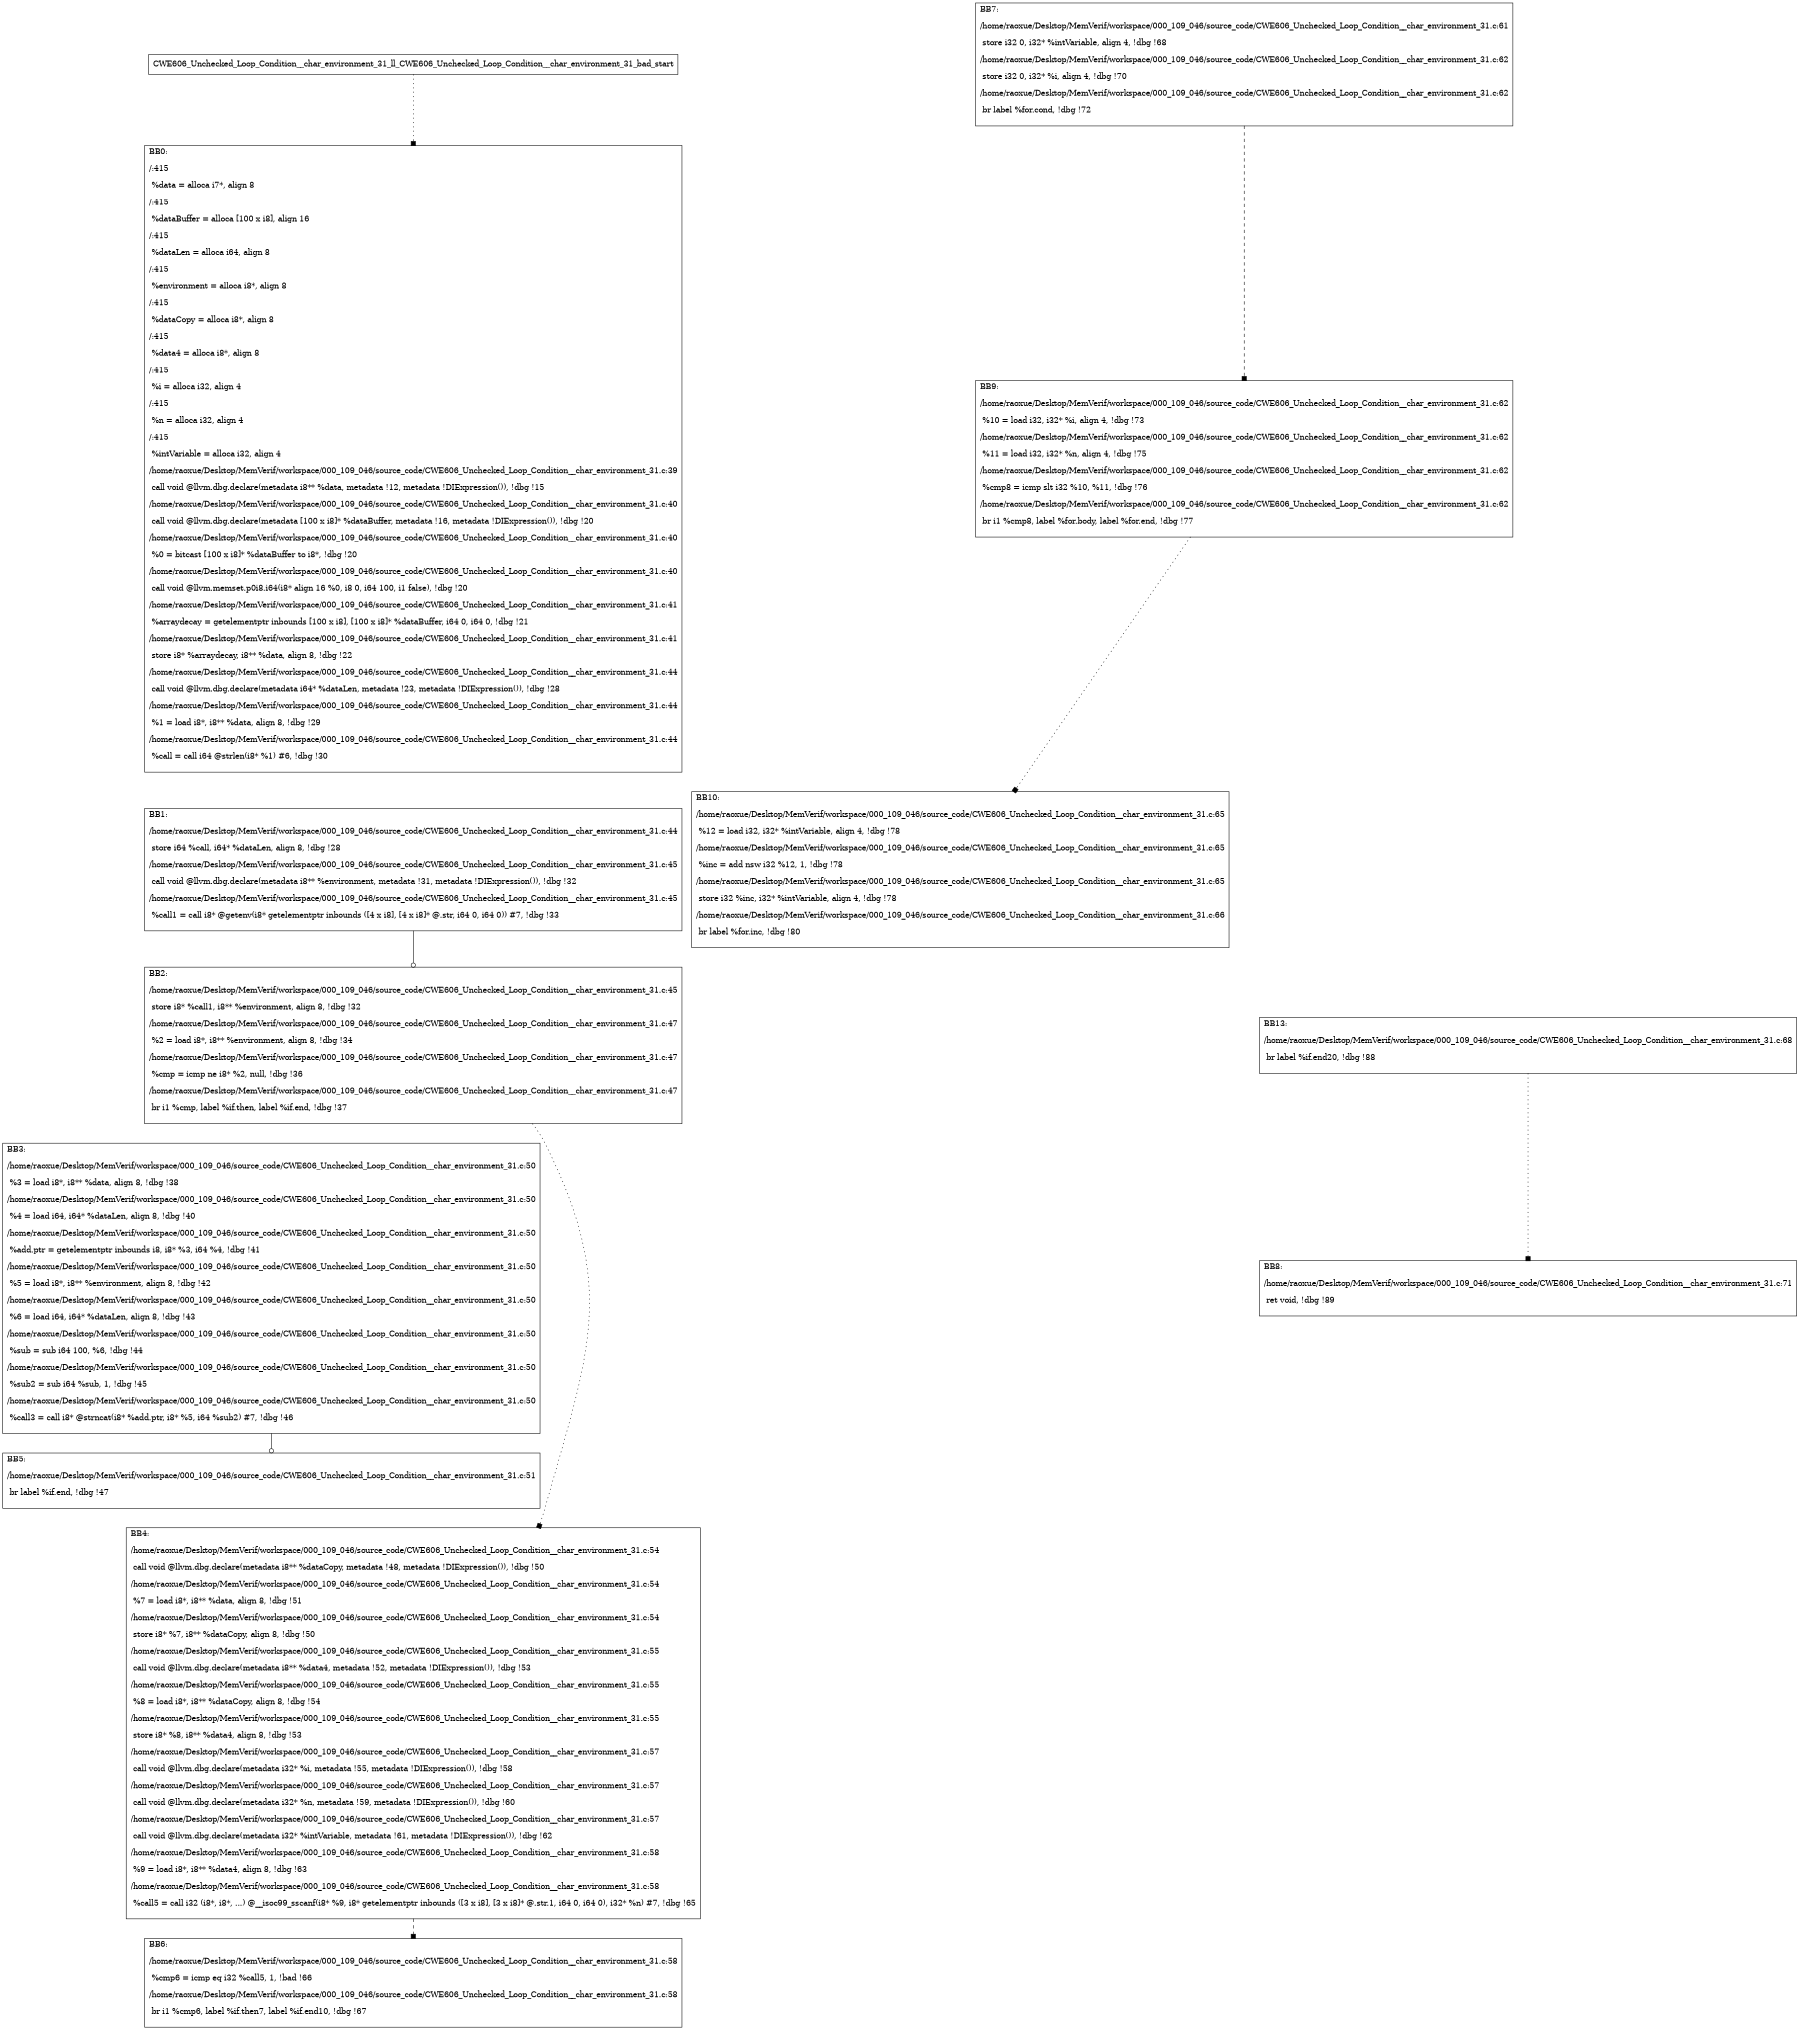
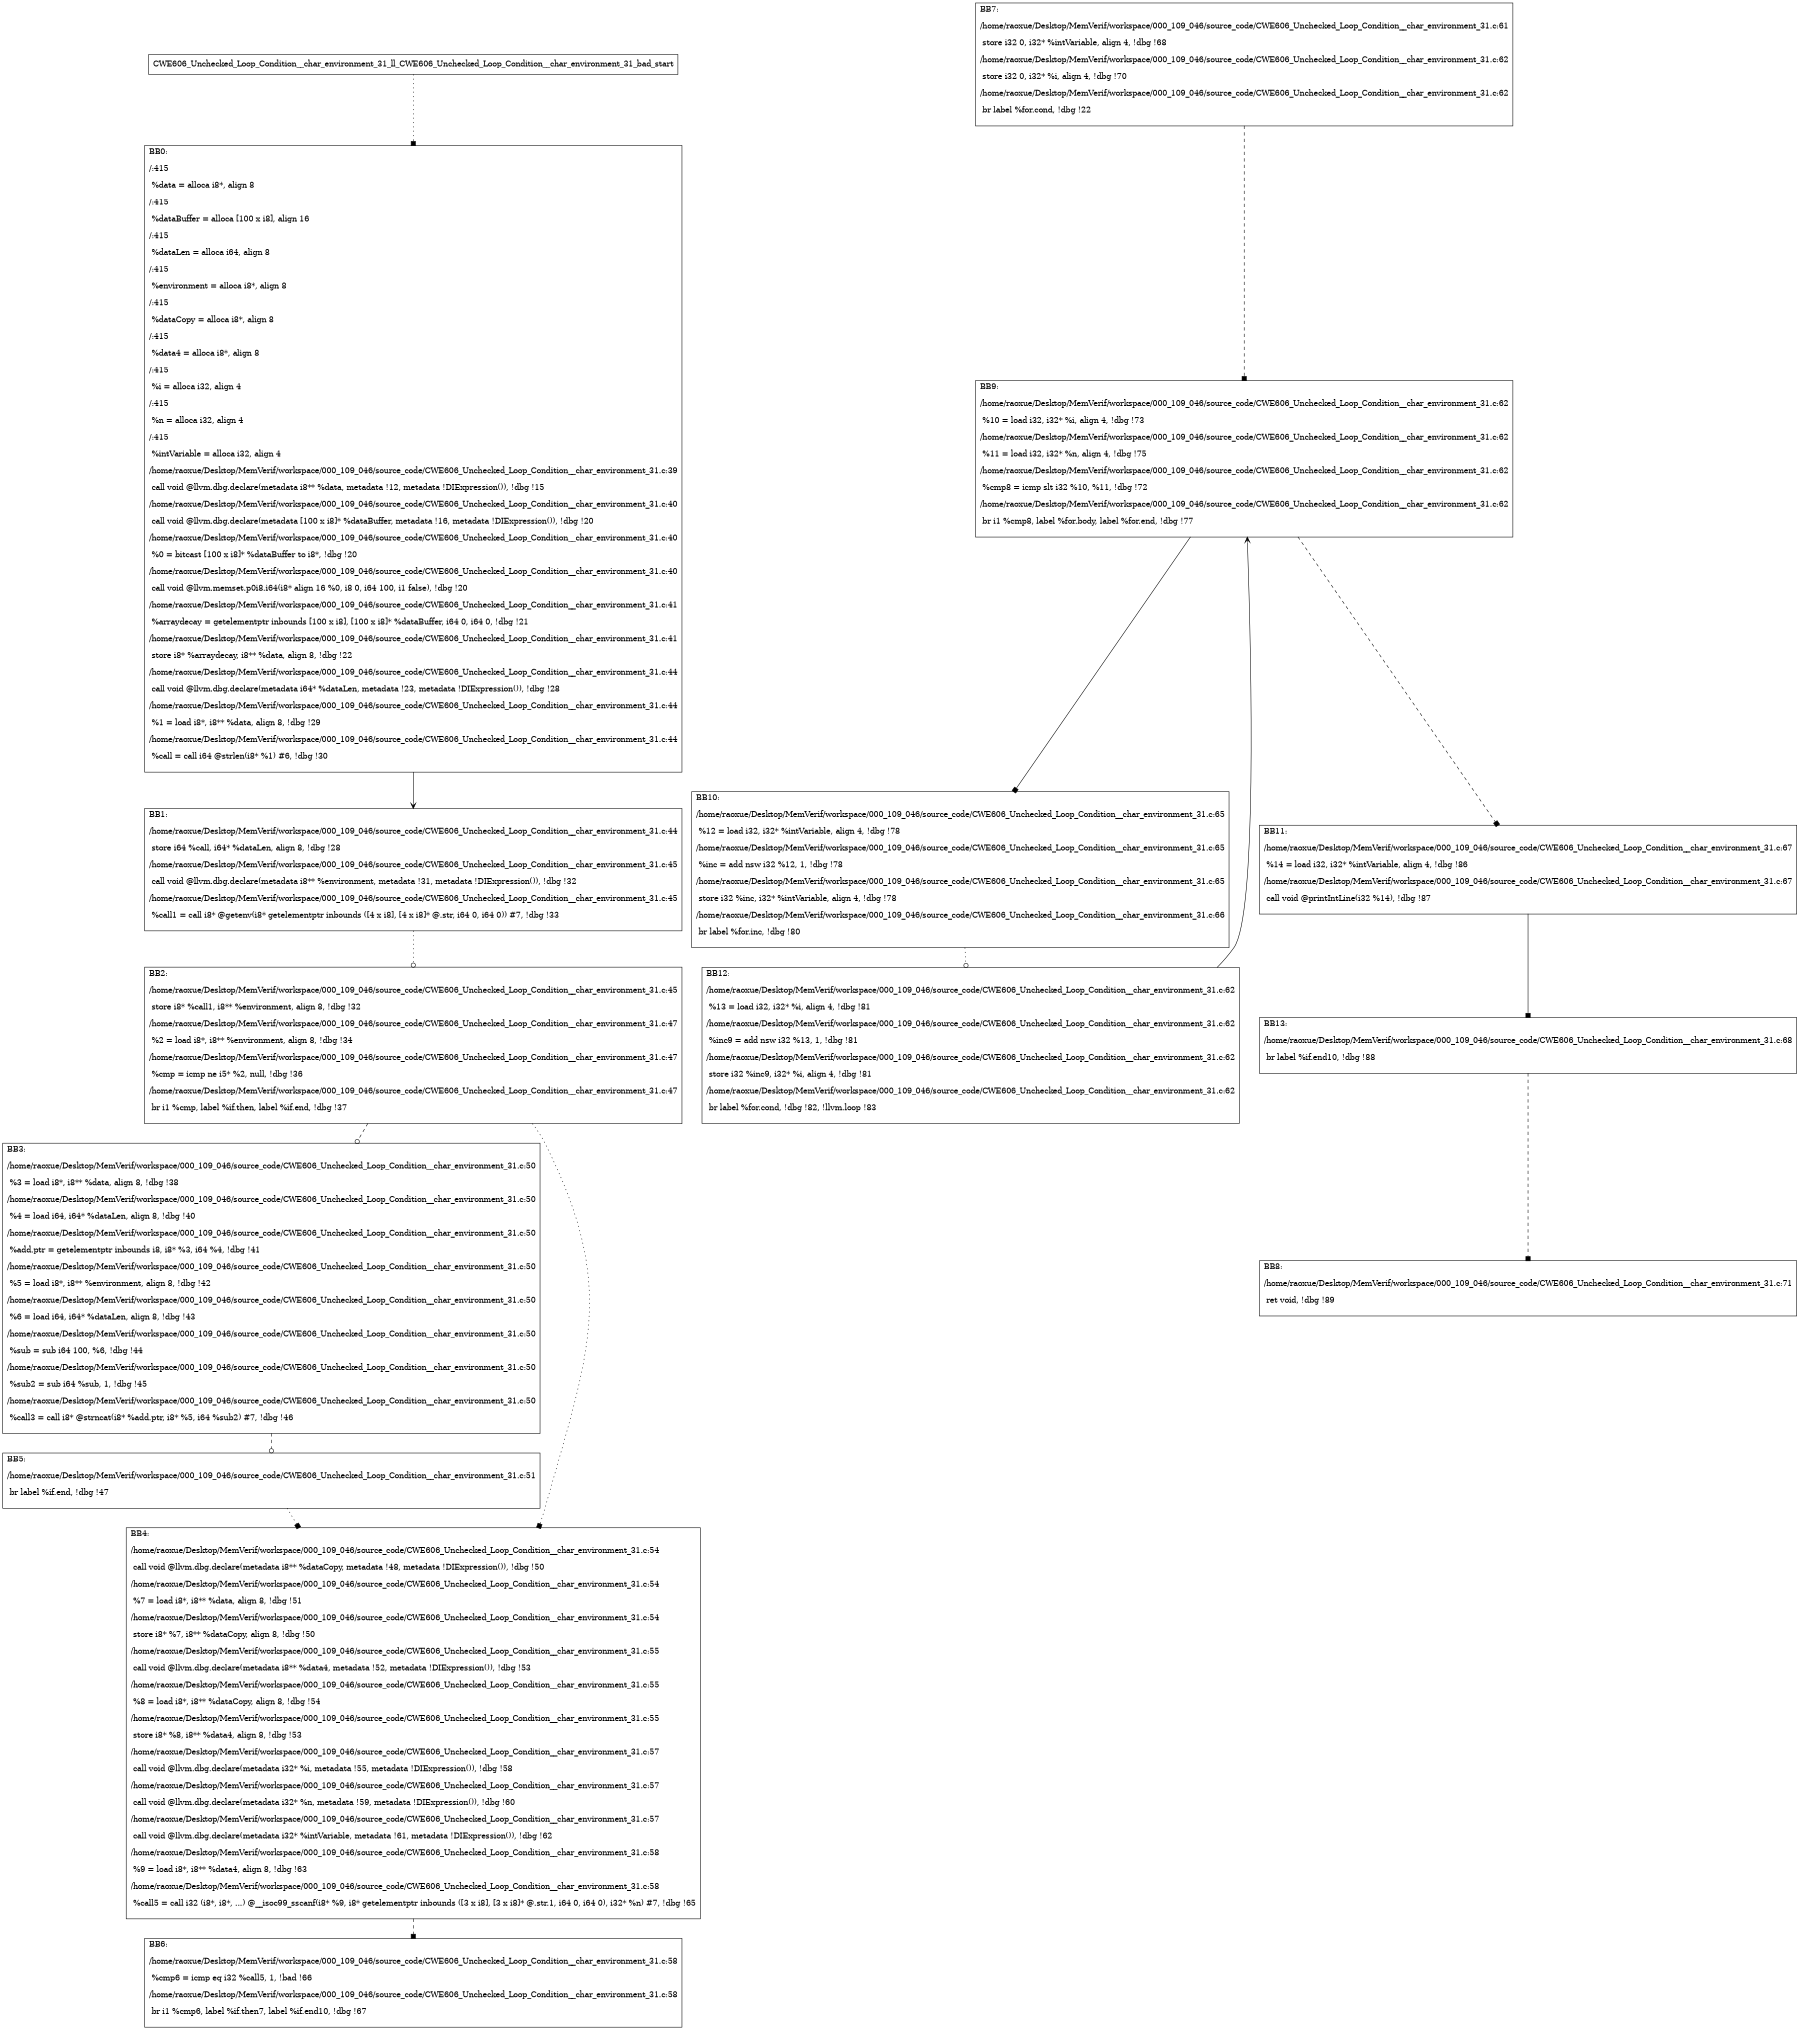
node "BB7:": text "br label %for.cond, !dbg !72" -> "br label %for.cond, !dbg !22"
node "BB0:": text "%data = alloca i7*, align 8" -> "%data = alloca i8*, align 8"
node "BB9:": text "%cmp8 = icmp slt i32 %10, %11, !dbg !76" -> "%cmp8 = icmp slt i32 %10, %11, !dbg !72"
edge "BB9:" -> "BB10:": style dotted -> solid
edge "BB0:" -> "BB1:": added
node "BB11:": added
edge "BB1:" -> "BB2:": style solid -> dotted
node "BB12:": added
node "BB13:": text "br label %if.end20, !dbg !88" -> "br label %if.end10, !dbg !88"
node "BB2:": text "%cmp = icmp ne i8* %2, null, !dbg !36" -> "%cmp = icmp ne i5* %2, null, !dbg !36"
edge "BB2:" -> "BB3:": added
edge "BB13:" -> "BB8:": style dotted -> dashed
edge "BB3:" -> "BB5:": style solid -> dashed
edge "BB5:" -> "BB4:": added
